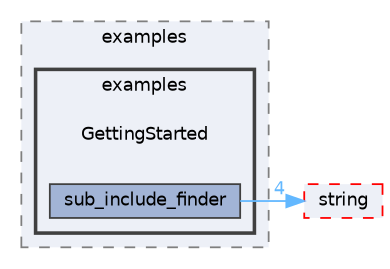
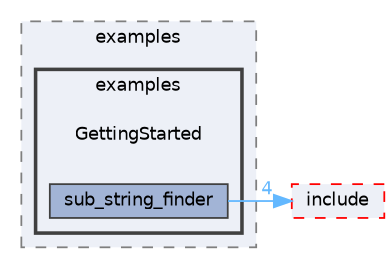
node "sub_include_finder": label "sub_include_finder" -> "sub_string_finder"
node "string": label "string" -> "include"
